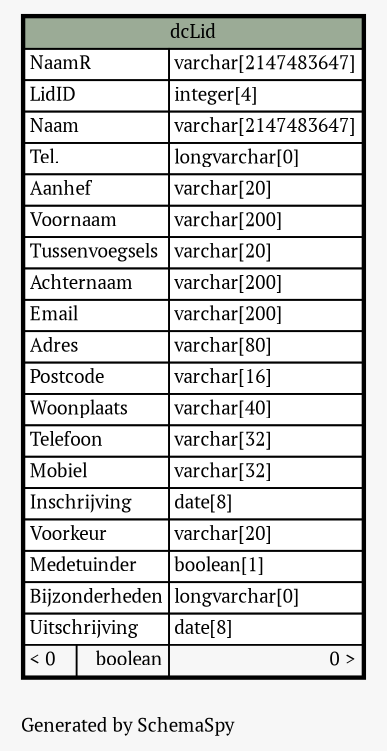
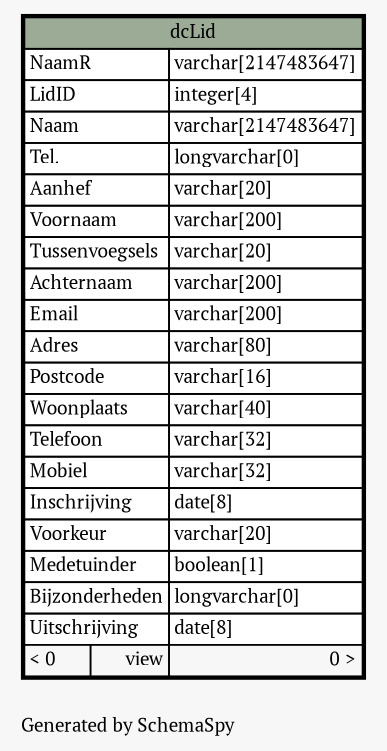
node "dcLid": text "boolean" -> "view"
